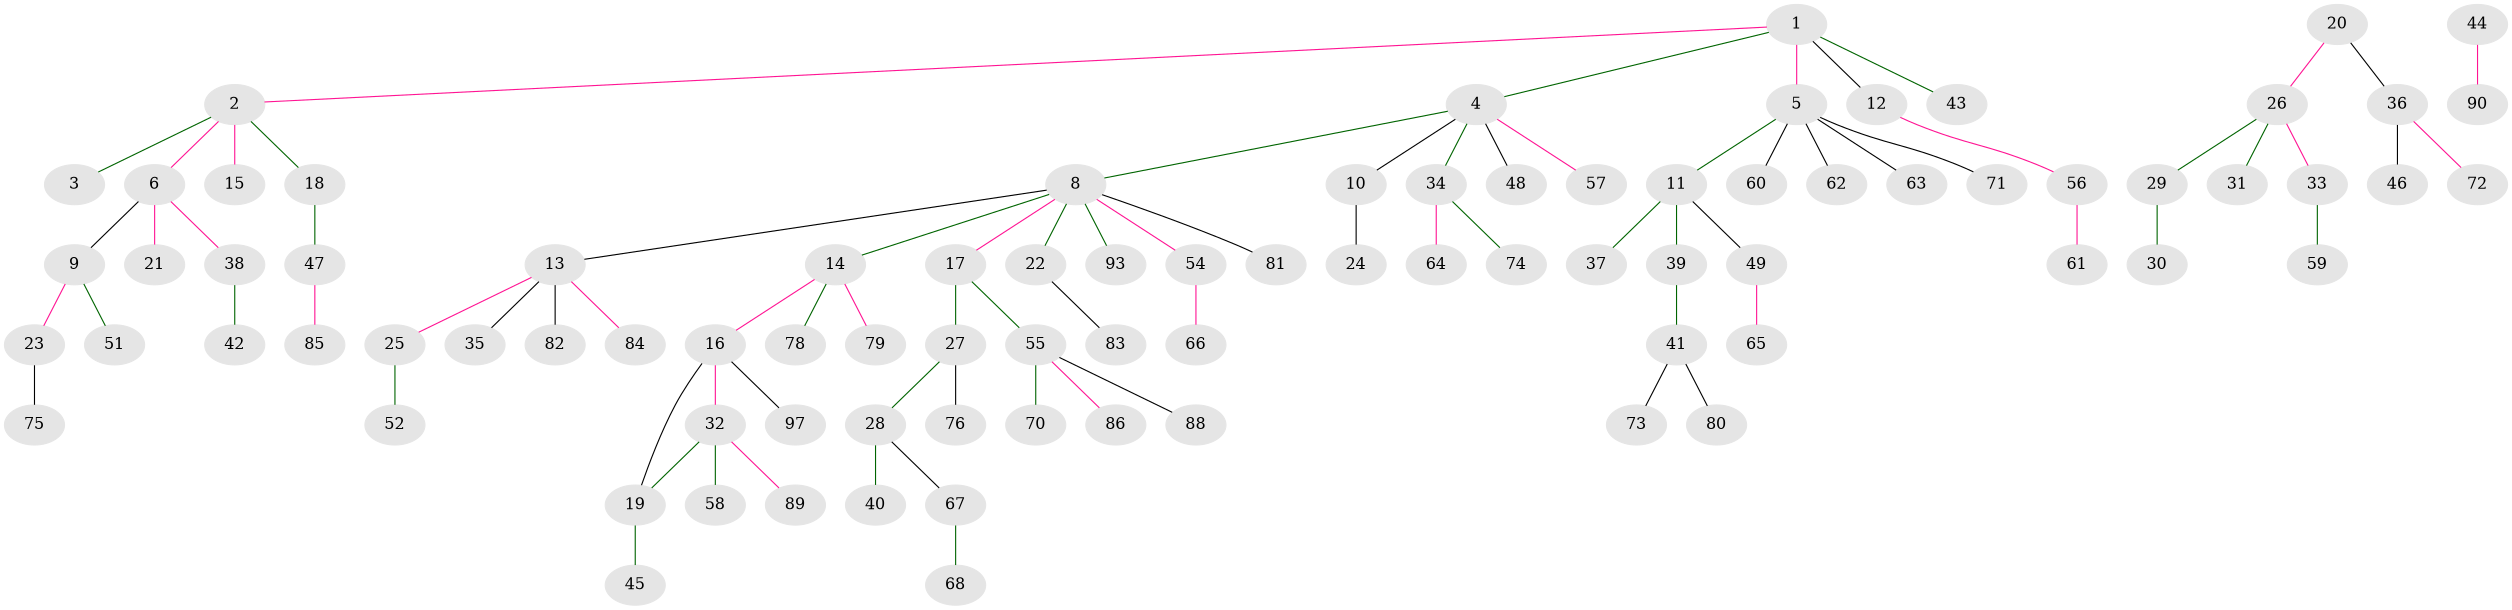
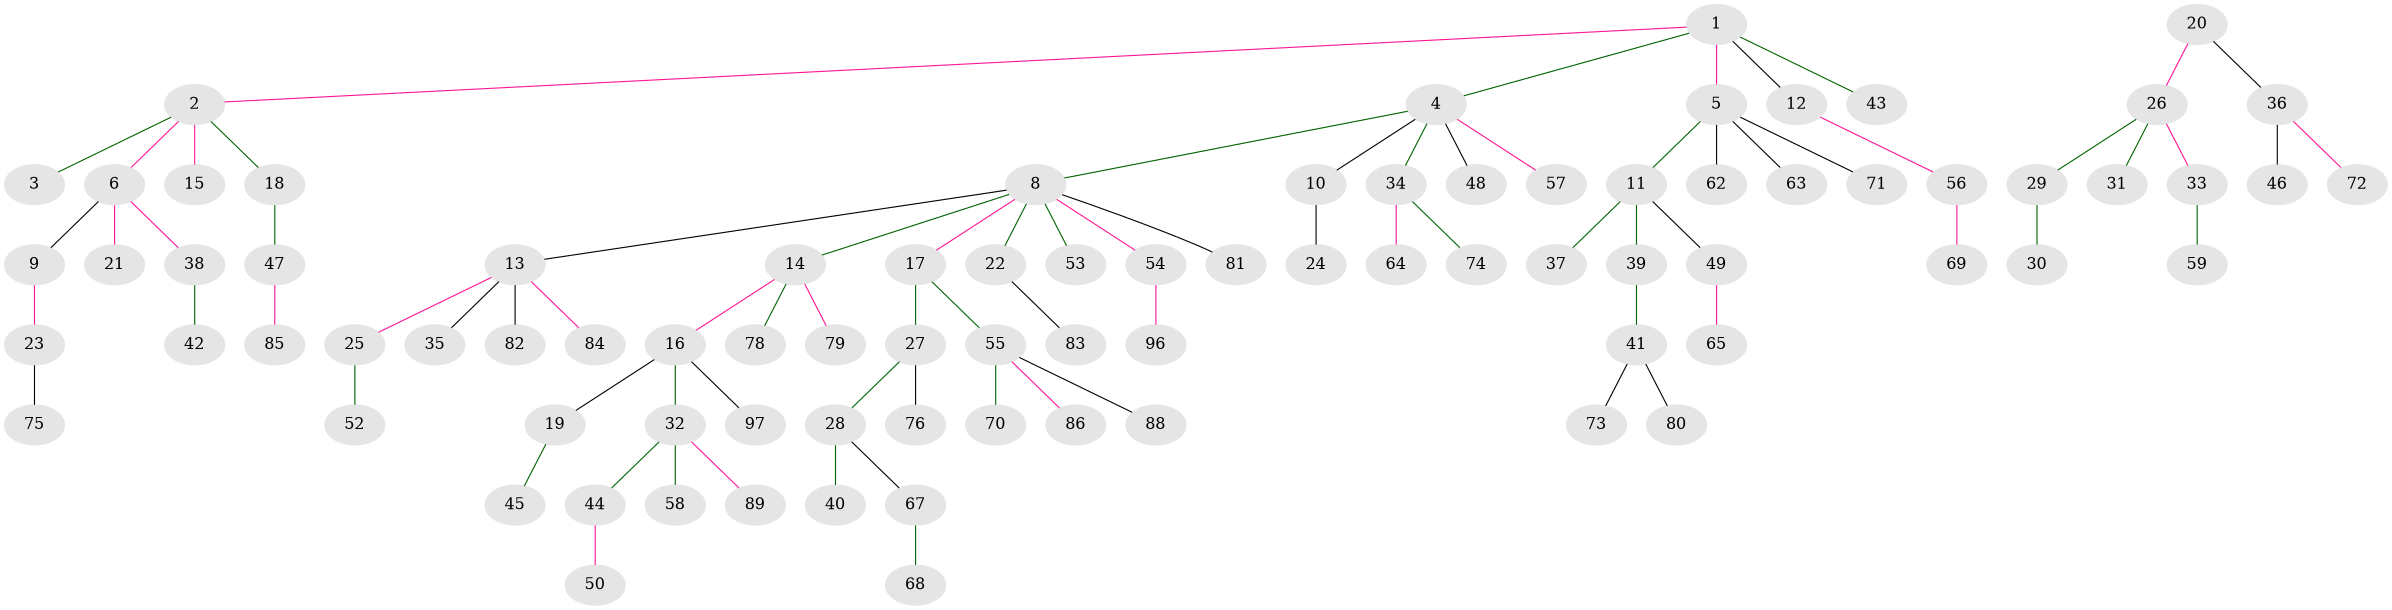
node "90": label "90" -> "50"
node "60": removed
node "93": label "93" -> "53"
node "61": label "61" -> "69"
node "51": removed
node "66": label "66" -> "96"
edge "16" -- "32": color deeppink -> darkgreen
edge "32" -- "19": now "32" -- "44"
